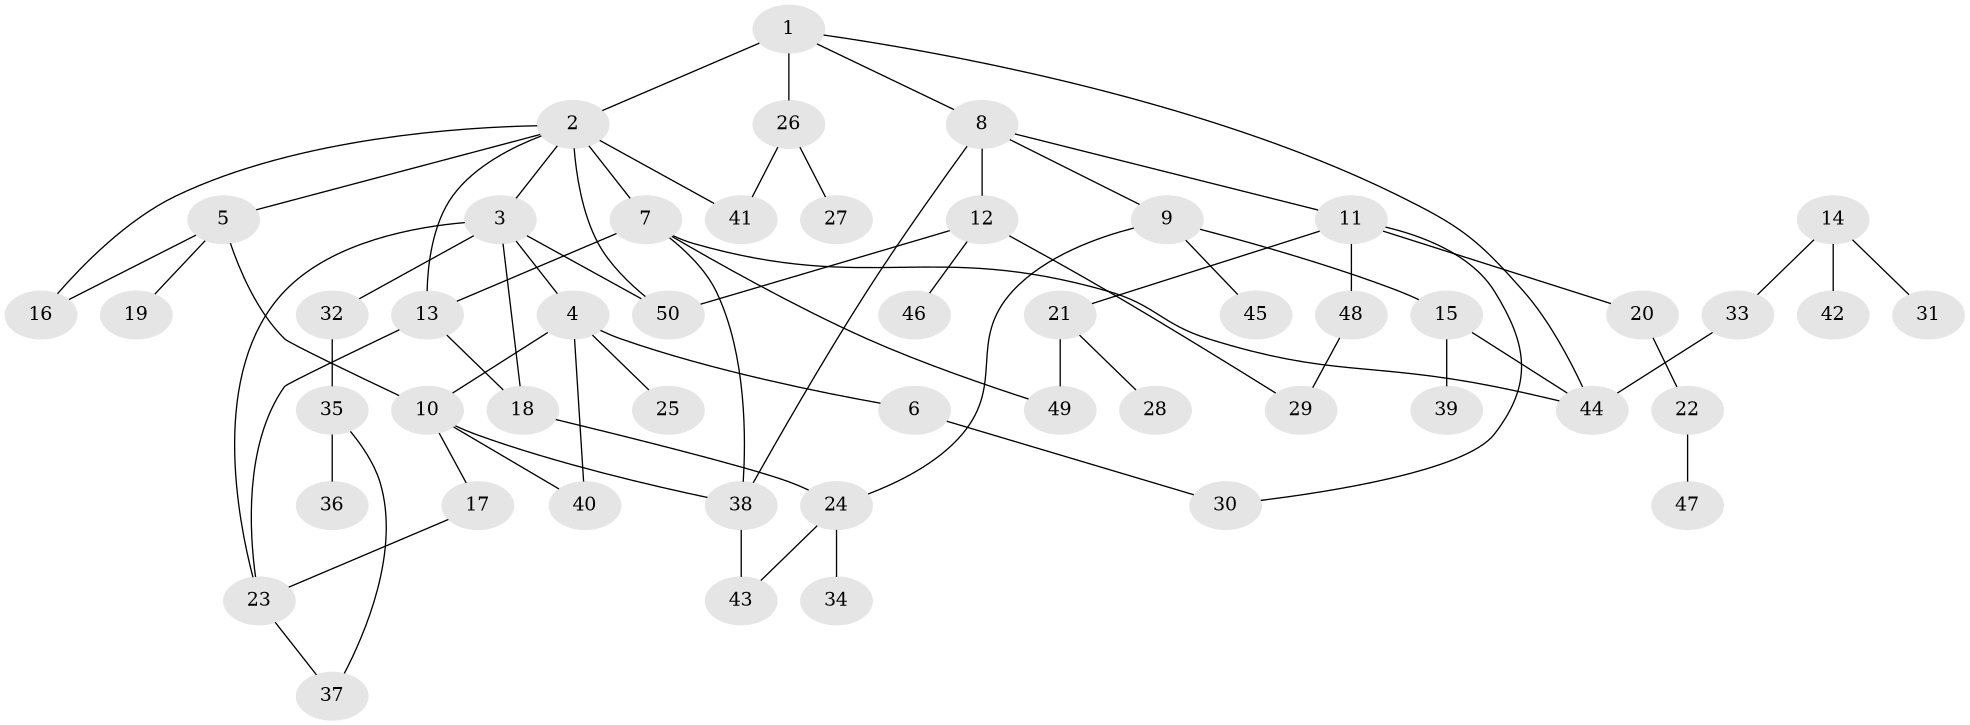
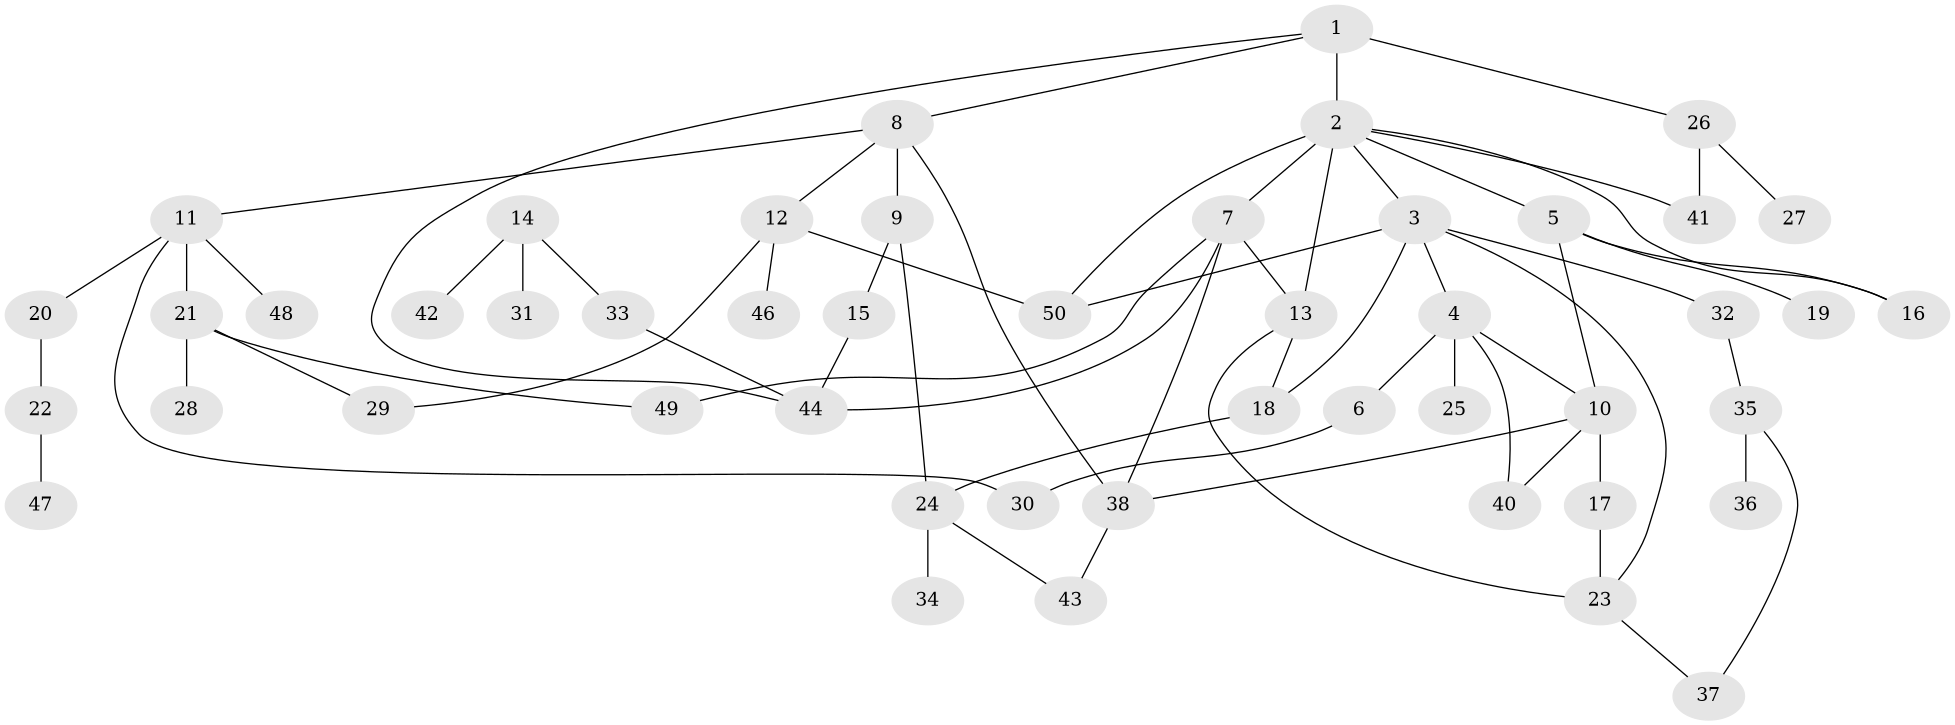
node "45": removed
edge "48" -- "29": now "21" -- "29"
node "39": removed
